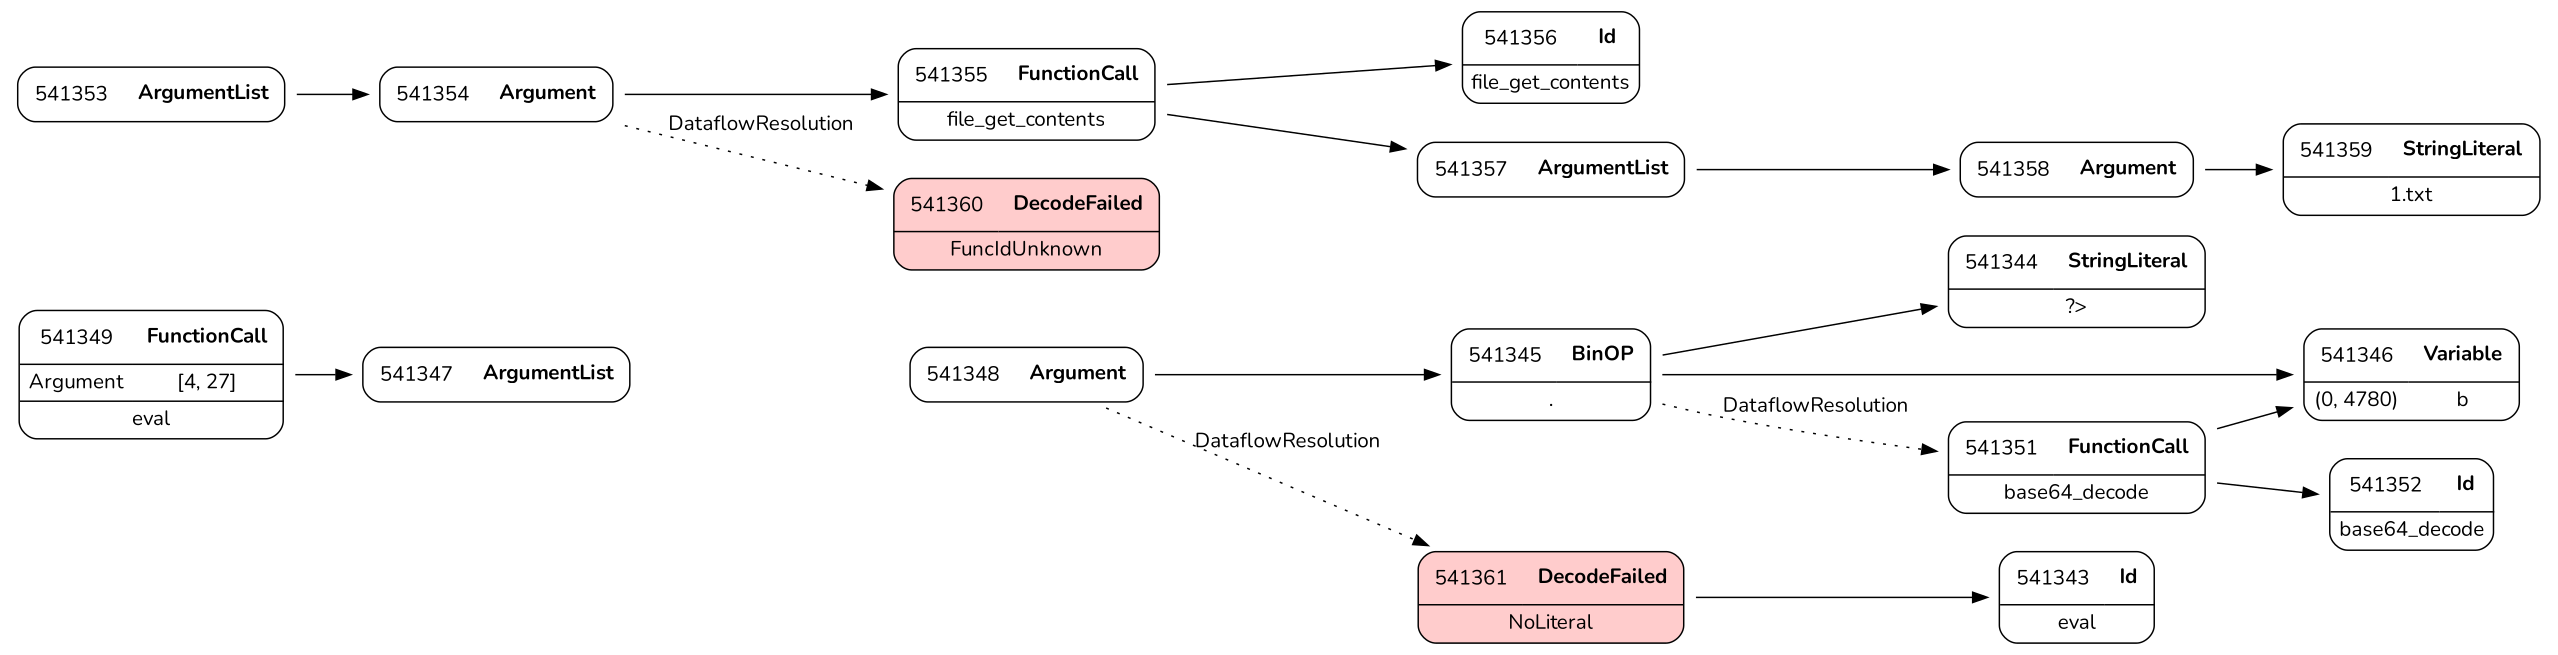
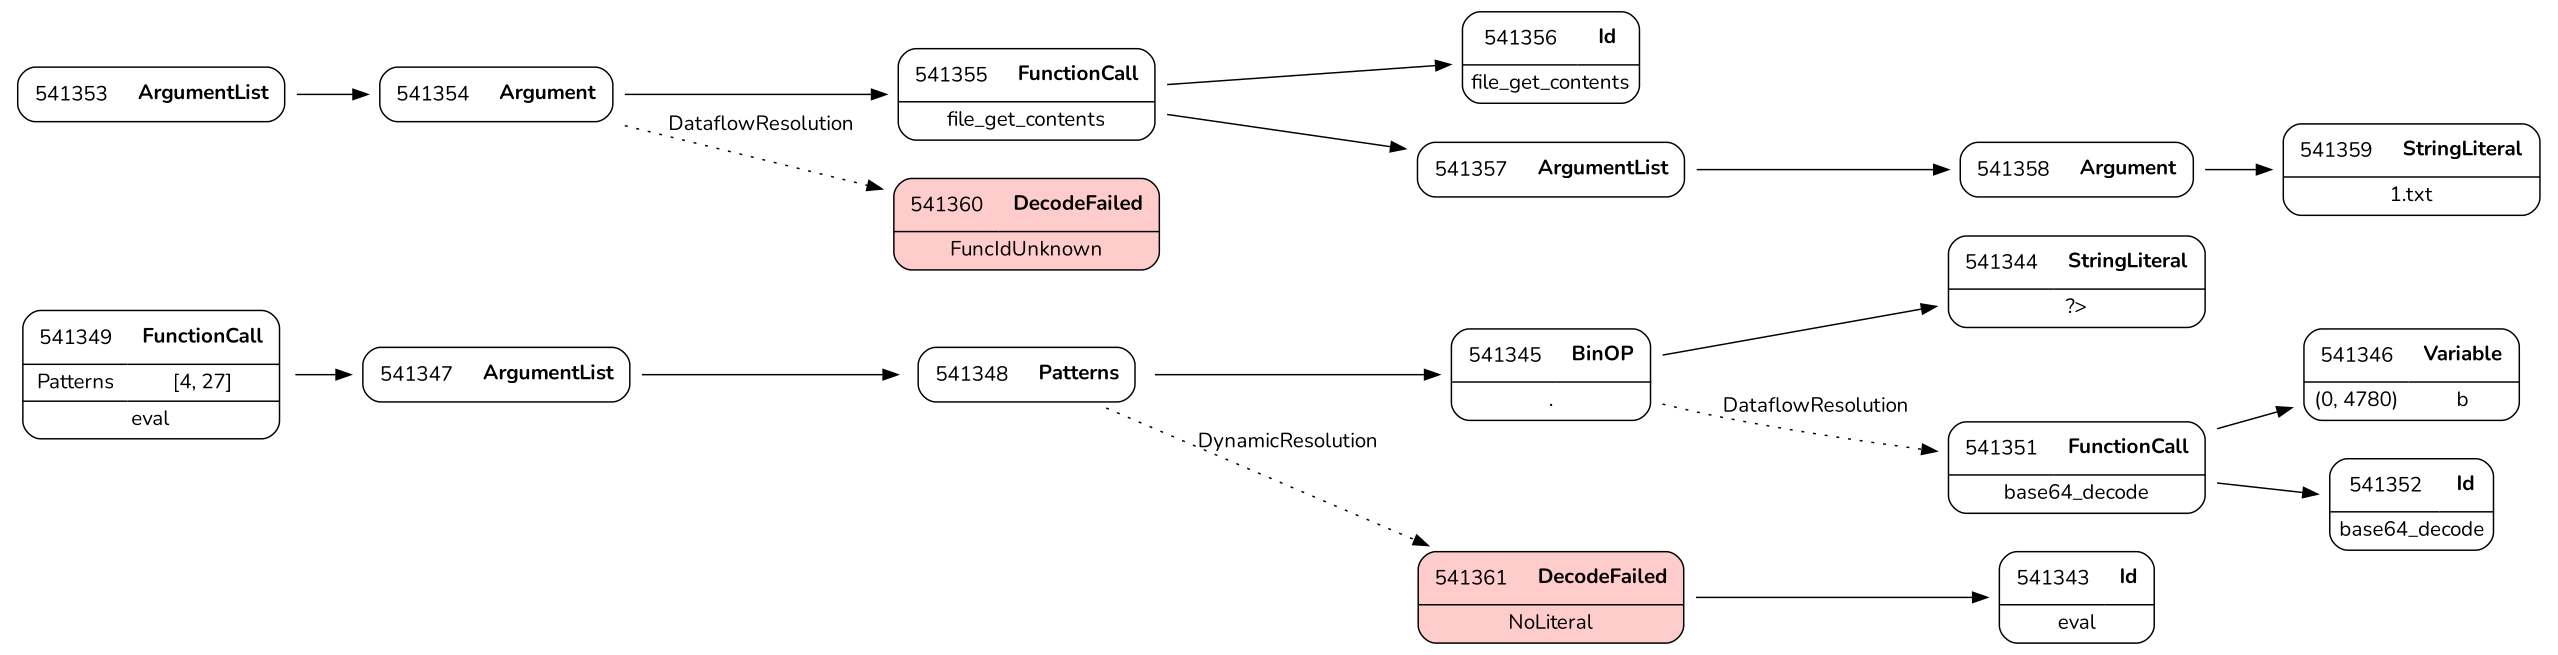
node "541348": text "Argument" -> "Patterns"
edge "541347" -> "541348": added
edge "541345" -> "541346": removed
node "541349": text "Argument" -> "Patterns"
edge "541348" -> "541361": label "DataflowResolution" -> "DynamicResolution"
